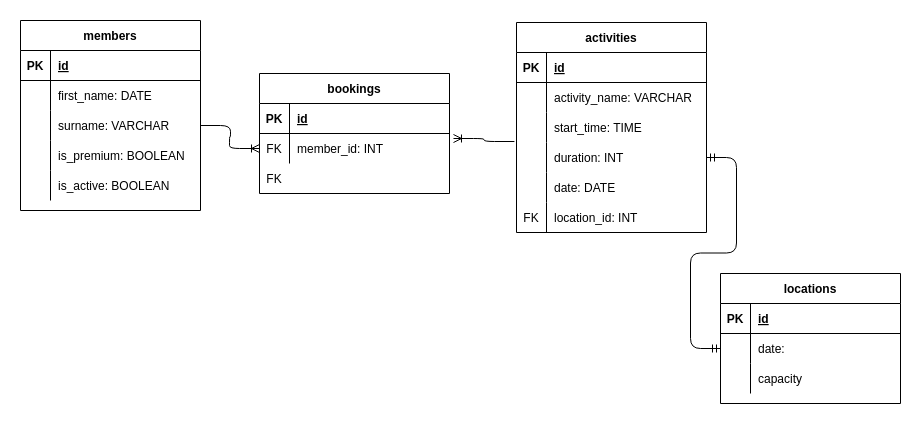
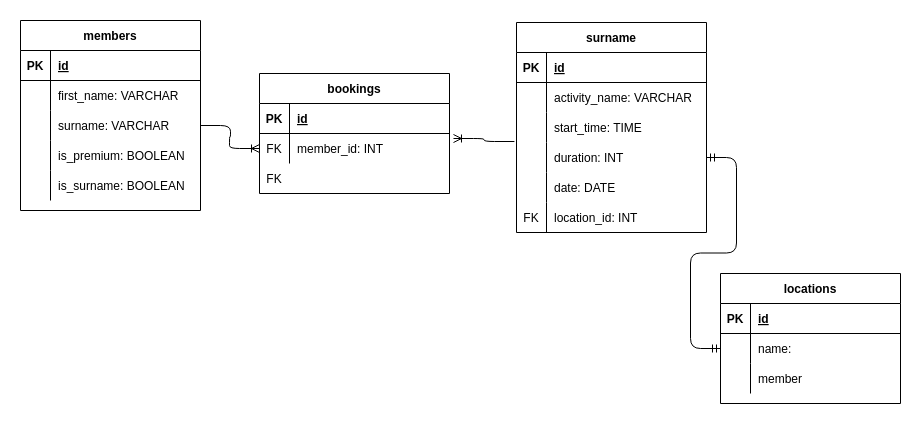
node "activities": label "activities" -> "surname"
node "first_name: DATE": label "first_name: DATE" -> "first_name: VARCHAR"
node "is_active: BOOLEAN": label "is_active: BOOLEAN" -> "is_surname: BOOLEAN"
node "date:": label "date:" -> "name:"
node "capacity": label "capacity" -> "member"
